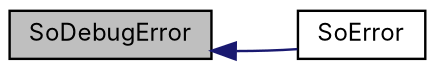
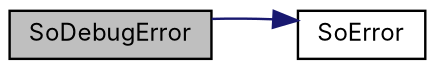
edge "SoError" -> "SoDebugError": reversed
